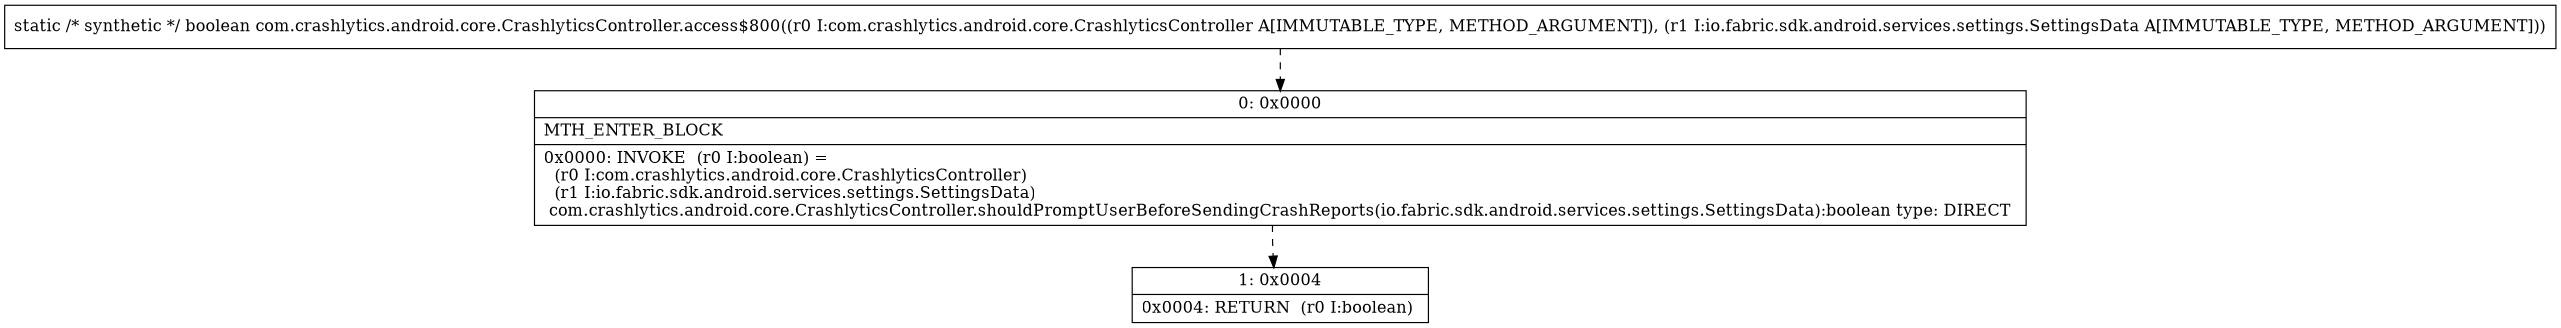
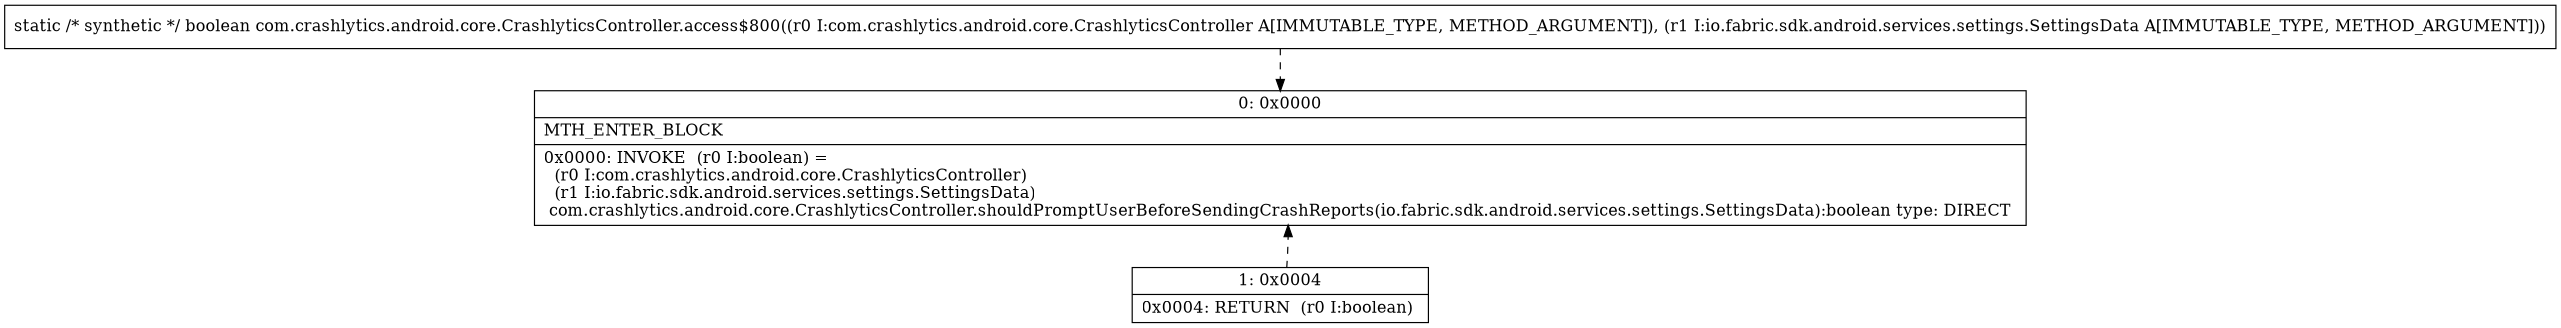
edge "0: 0x0000" -> "1: 0x0004": reversed
